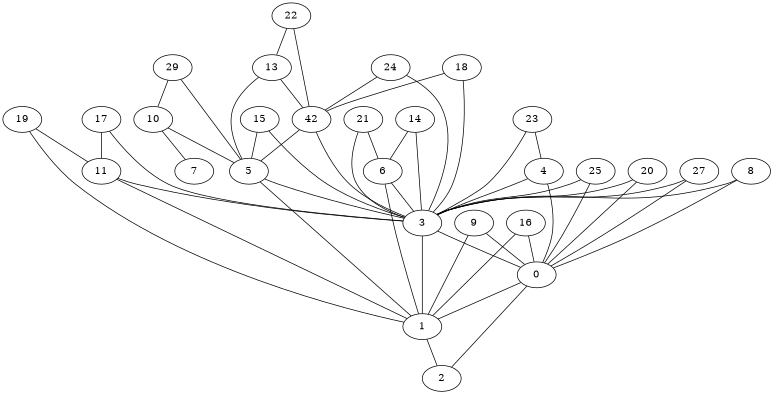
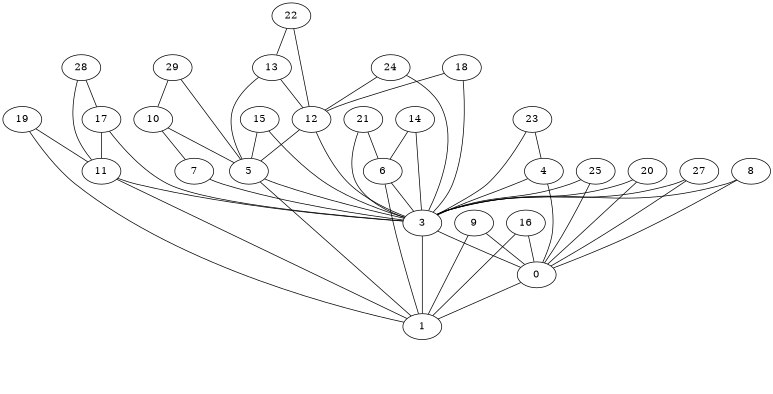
node "28": added
node "42": label "42" -> "12"
edge "7" -- "3": added
node "2": removed
